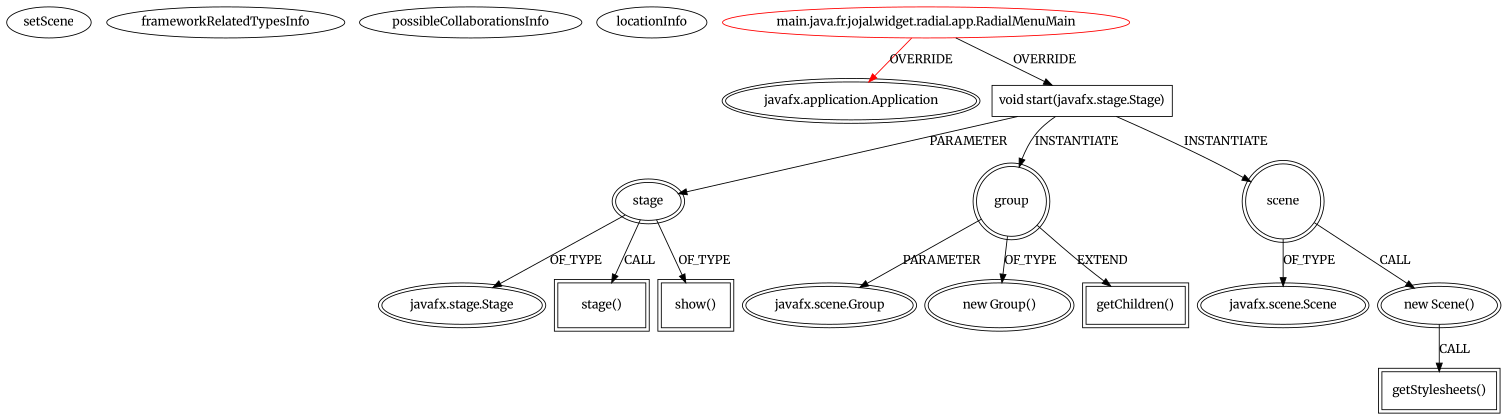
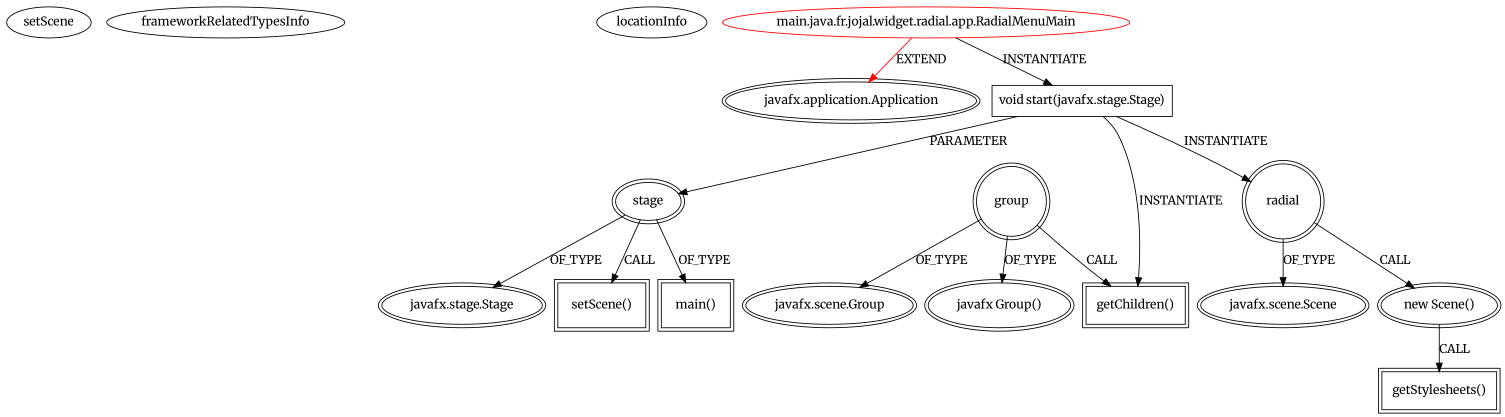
node "possibleCollaborationsInfo": removed
edge "main.java.fr.jojal.widget.radial.app.RadialMenuMain" -> "javafx.application.Application": label "OVERRIDE" -> "EXTEND"
edge "main.java.fr.jojal.widget.radial.app.RadialMenuMain" -> "void start(javafx.stage.Stage)": label "OVERRIDE" -> "INSTANTIATE"
edge "void start(javafx.stage.Stage)" -> "group": now "void start(javafx.stage.Stage)" -> "getChildren()"
node "scene": label "scene" -> "radial"
edge "group" -> "javafx.scene.Group": label "PARAMETER" -> "OF_TYPE"
edge "group" -> "getChildren()": label "EXTEND" -> "CALL"
node "stage()": label "stage()" -> "setScene()"
node "show()": label "show()" -> "main()"
node "new Group()": label "new Group()" -> "javafx Group()"
